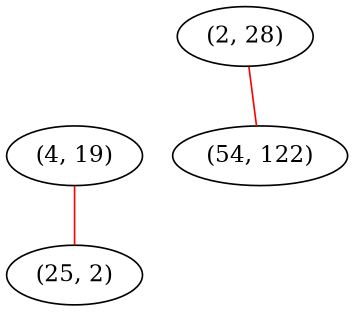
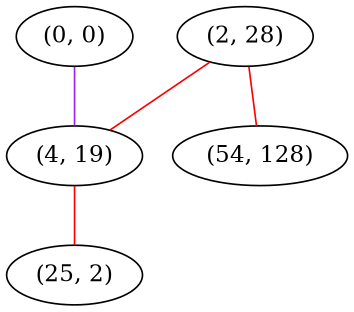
node "(0, 0)": added
edge "(2, 28)" -- "(4, 19)": added
node "(54, 122)": label "(54, 122)" -> "(54, 128)"
